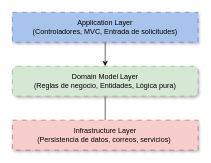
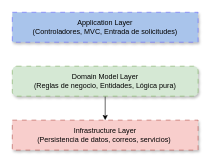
edge "Application Layer (Controladores, MVC, Entrada de solicitudes)" -> "Domain Model Layer (Reglas de negocio, Entidades, Lógica pura)": removed
edge "Domain Model Layer (Reglas de negocio, Entidades, Lógica pura)" -- "Infrastructure Layer (Persistencia de datos, correos, servicios)": arrowhead none -> classic
